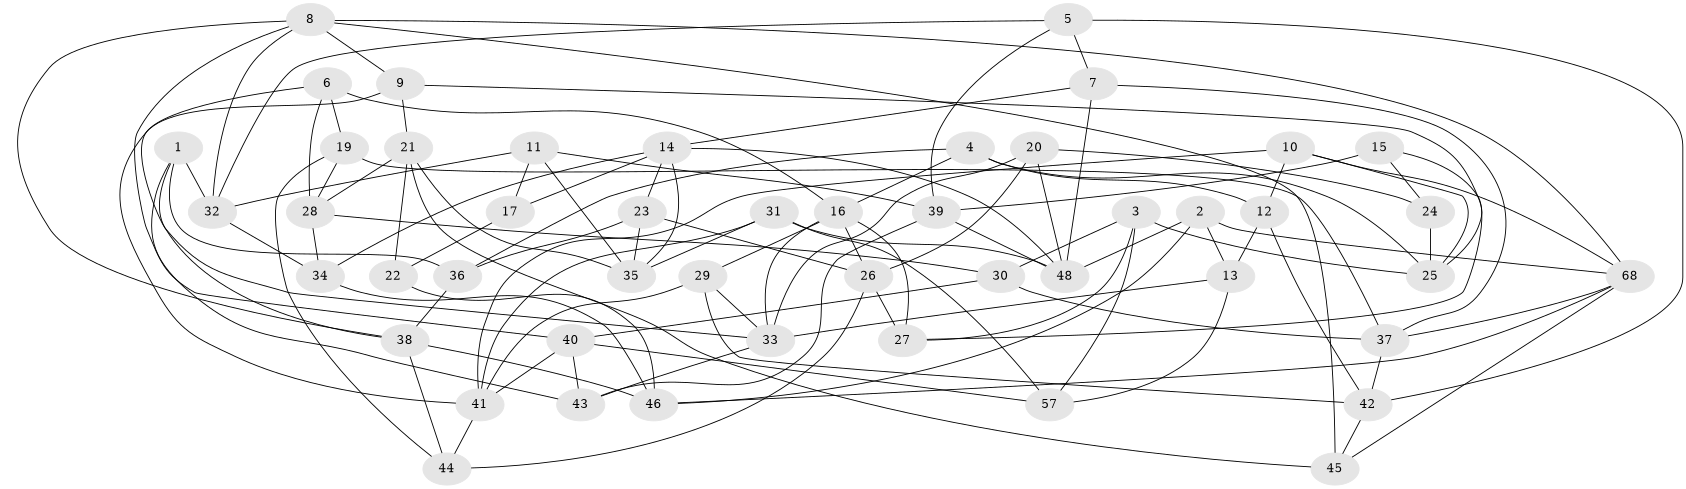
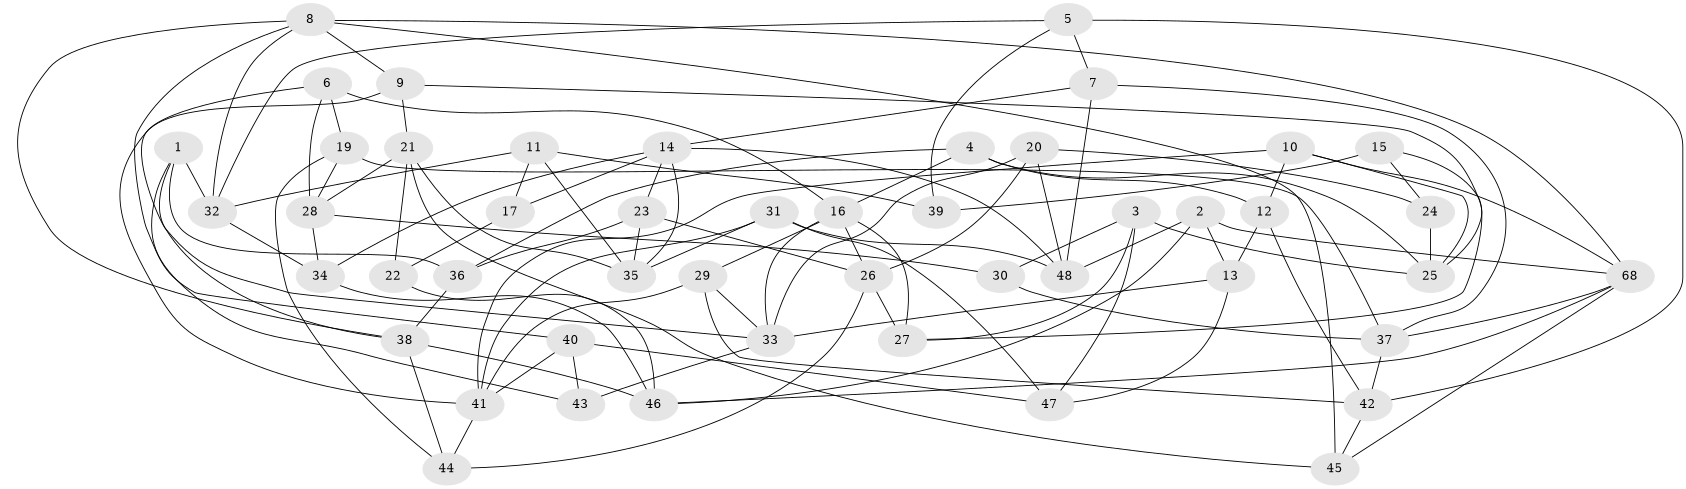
edge "39" -- "48": removed
edge "30" -- "40": removed
edge "39" -- "43": removed
node "57": label "57" -> "47"
